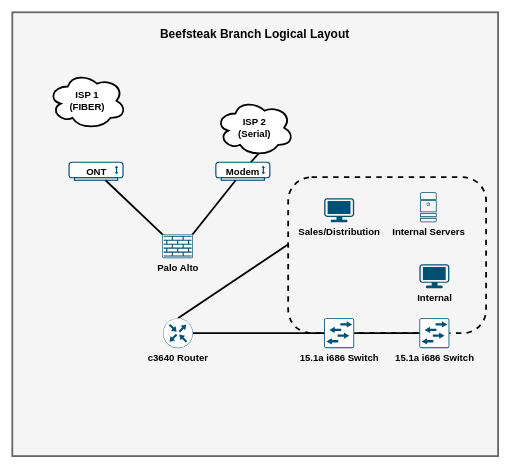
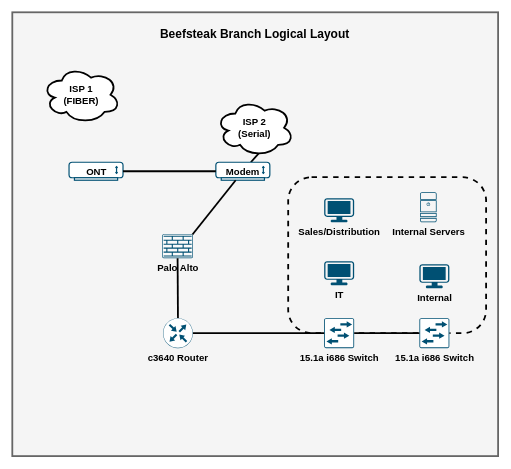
node "ISP 1 (FIBER)": moved (87, 101) -> (81, 95)
edge "ONT" -- "Palo Alto": now "ONT" -- "Modem"
node "IT": added
edge "Sales/Distribution" -- "c3640 Router": now "Palo Alto" -- "c3640 Router"
